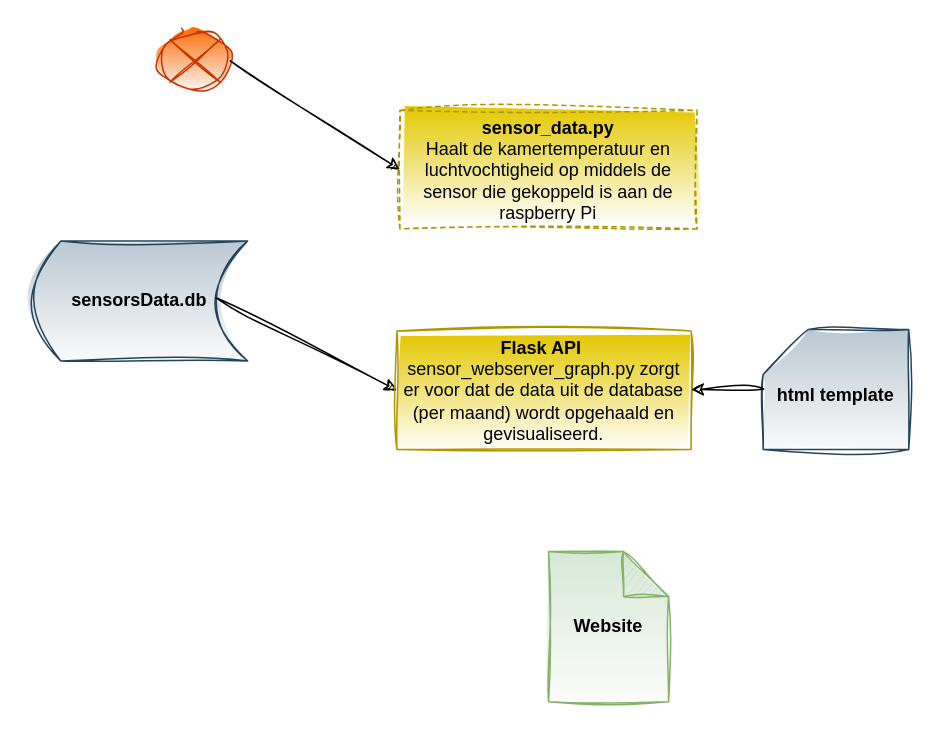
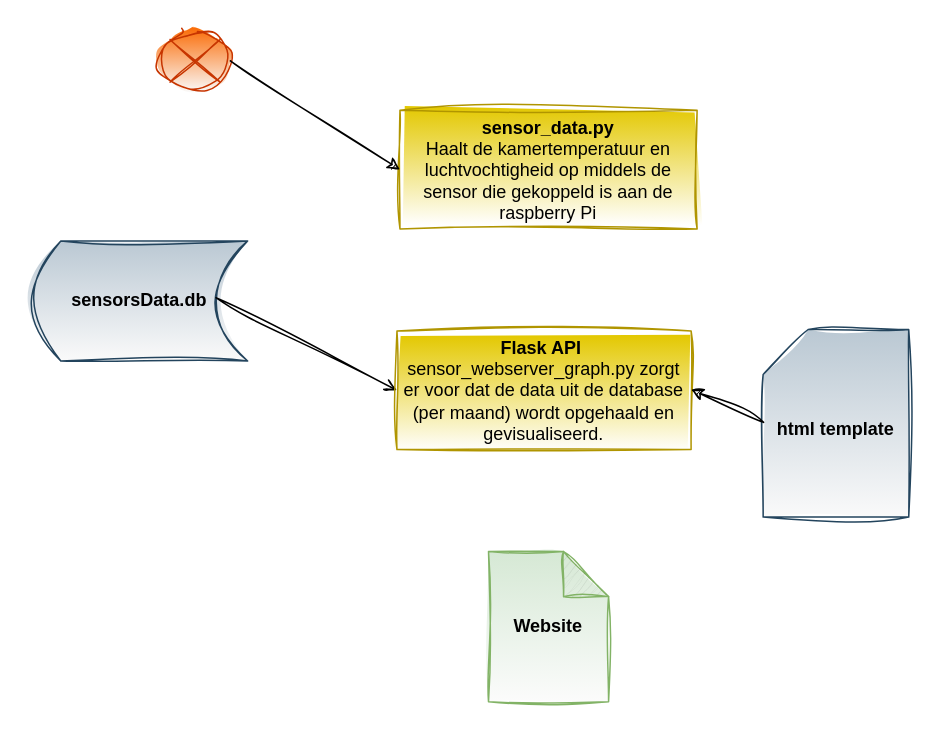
node "sensor_data.py Haalt de kamertemperatuur en luchtvochtigheid op middels de sensor die gekoppeld is aan de raspberry Pi": style dashed -> solid
edge "sensorsData.db" -> "Flask API sensor_webserver_graph.py zorgt er voor dat de data uit de database (per maand) wordt opgehaald en gevisualiseerd.": arrowhead classic -> open
node "html template": size 146x120 -> 146x188
node "Website": moved (608, 626) -> (548, 626)
